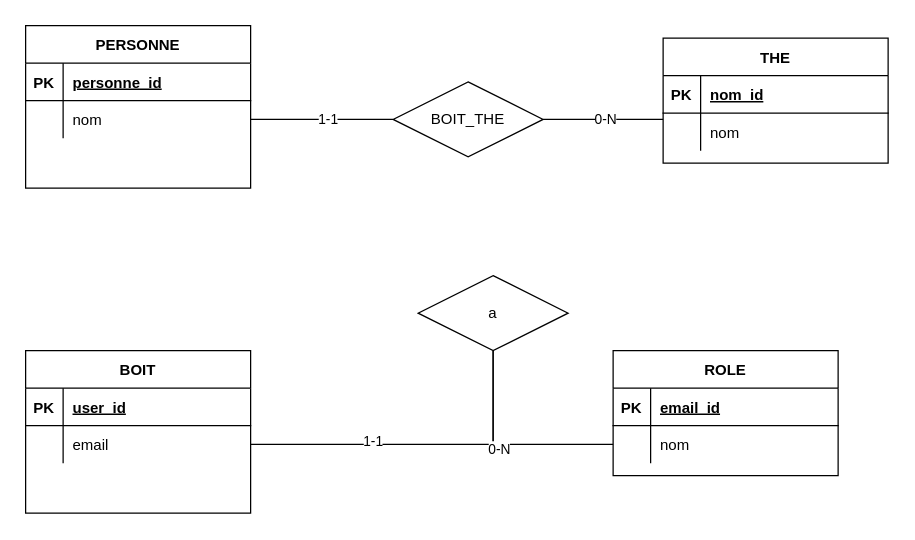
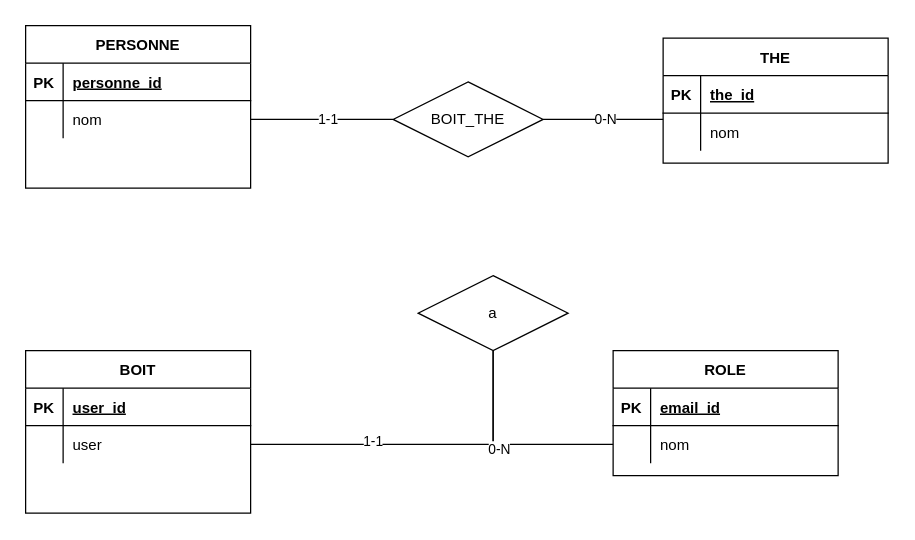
node "nom_id": label "nom_id" -> "the_id"
node "email": label "email" -> "user"
